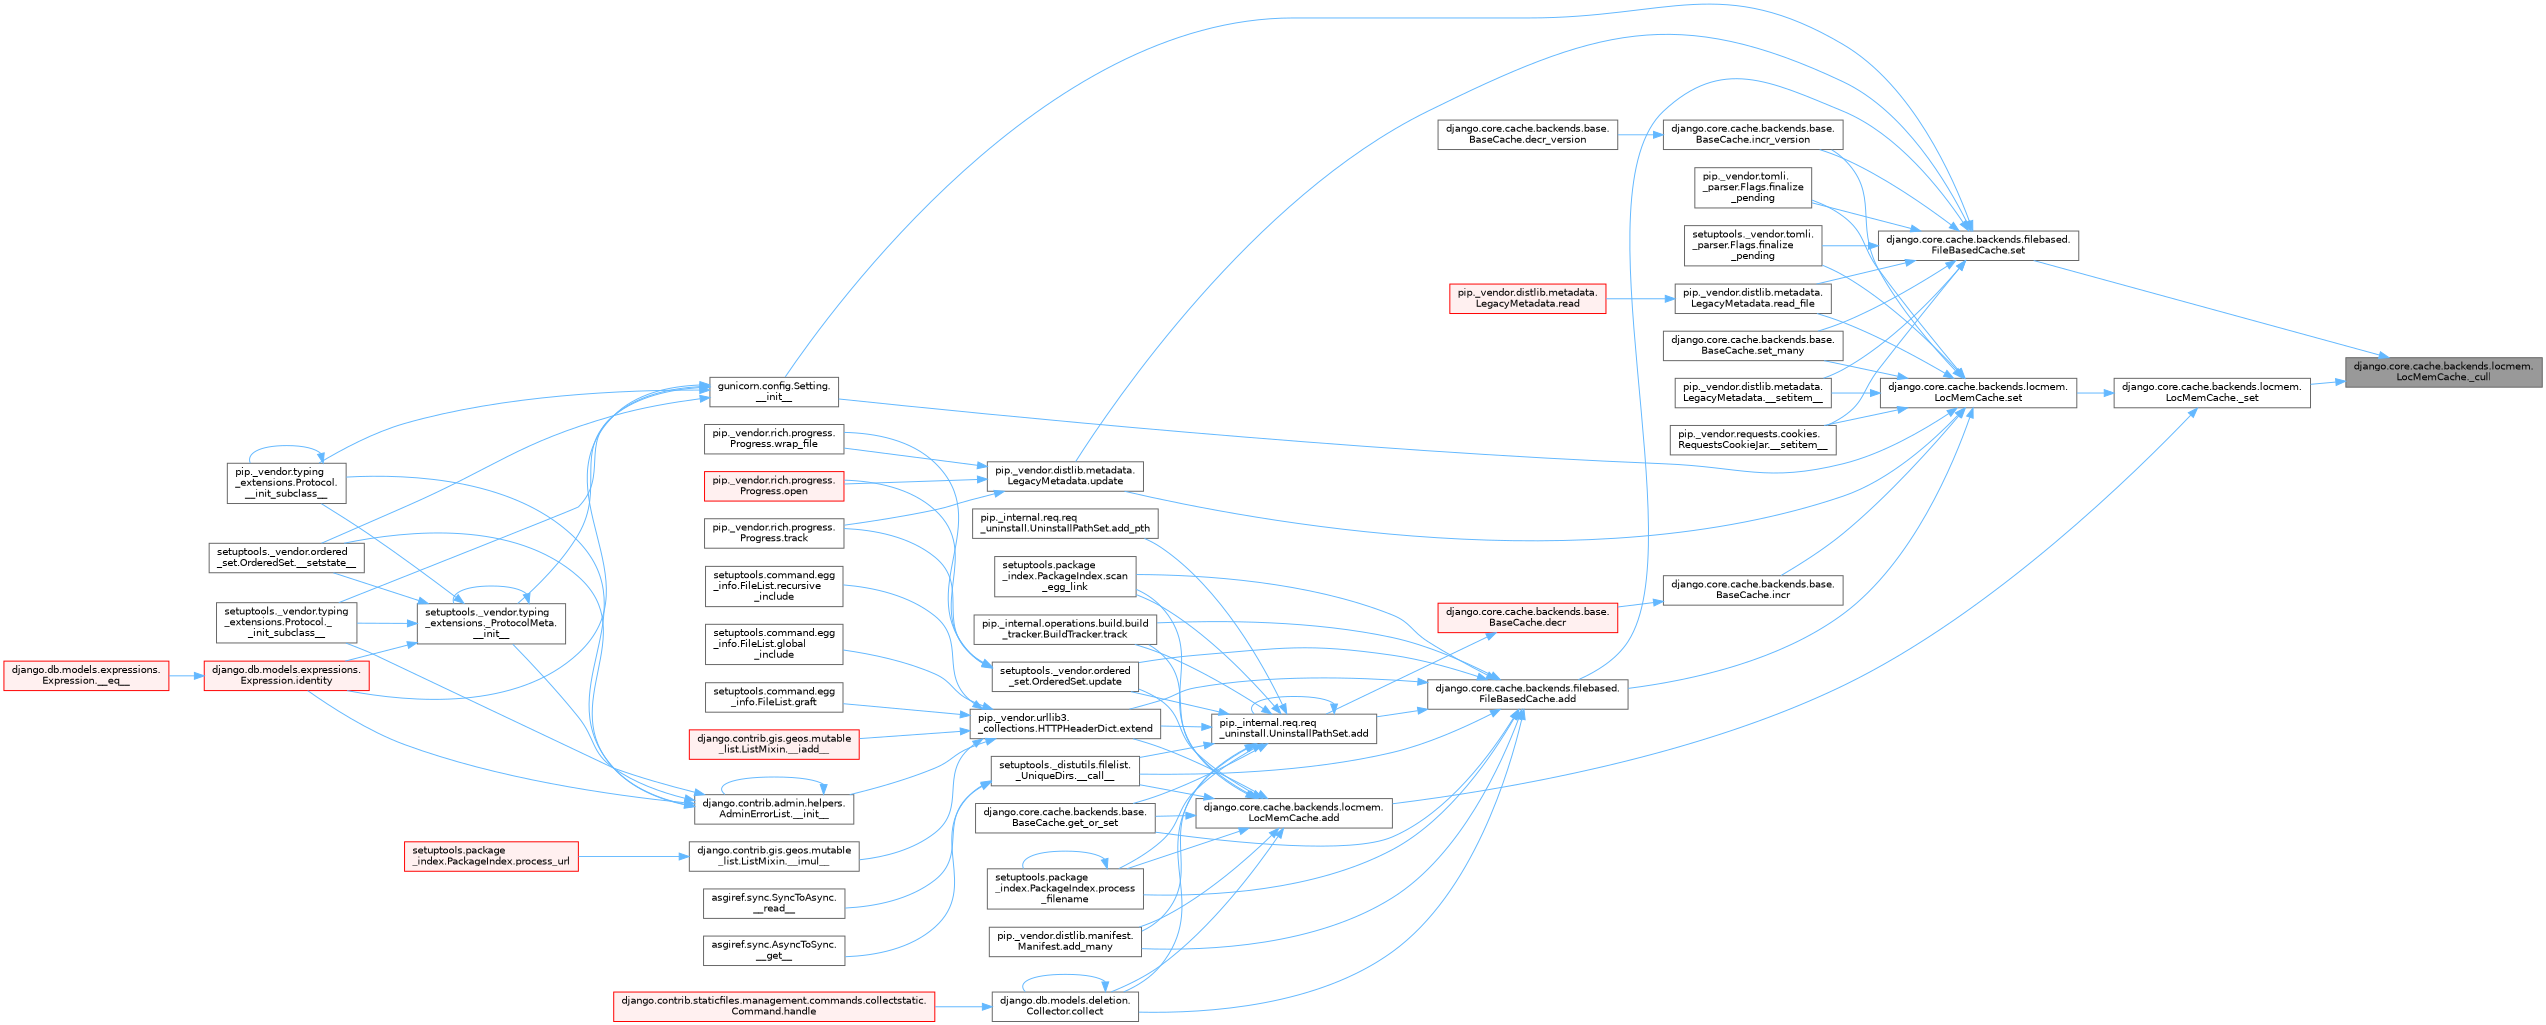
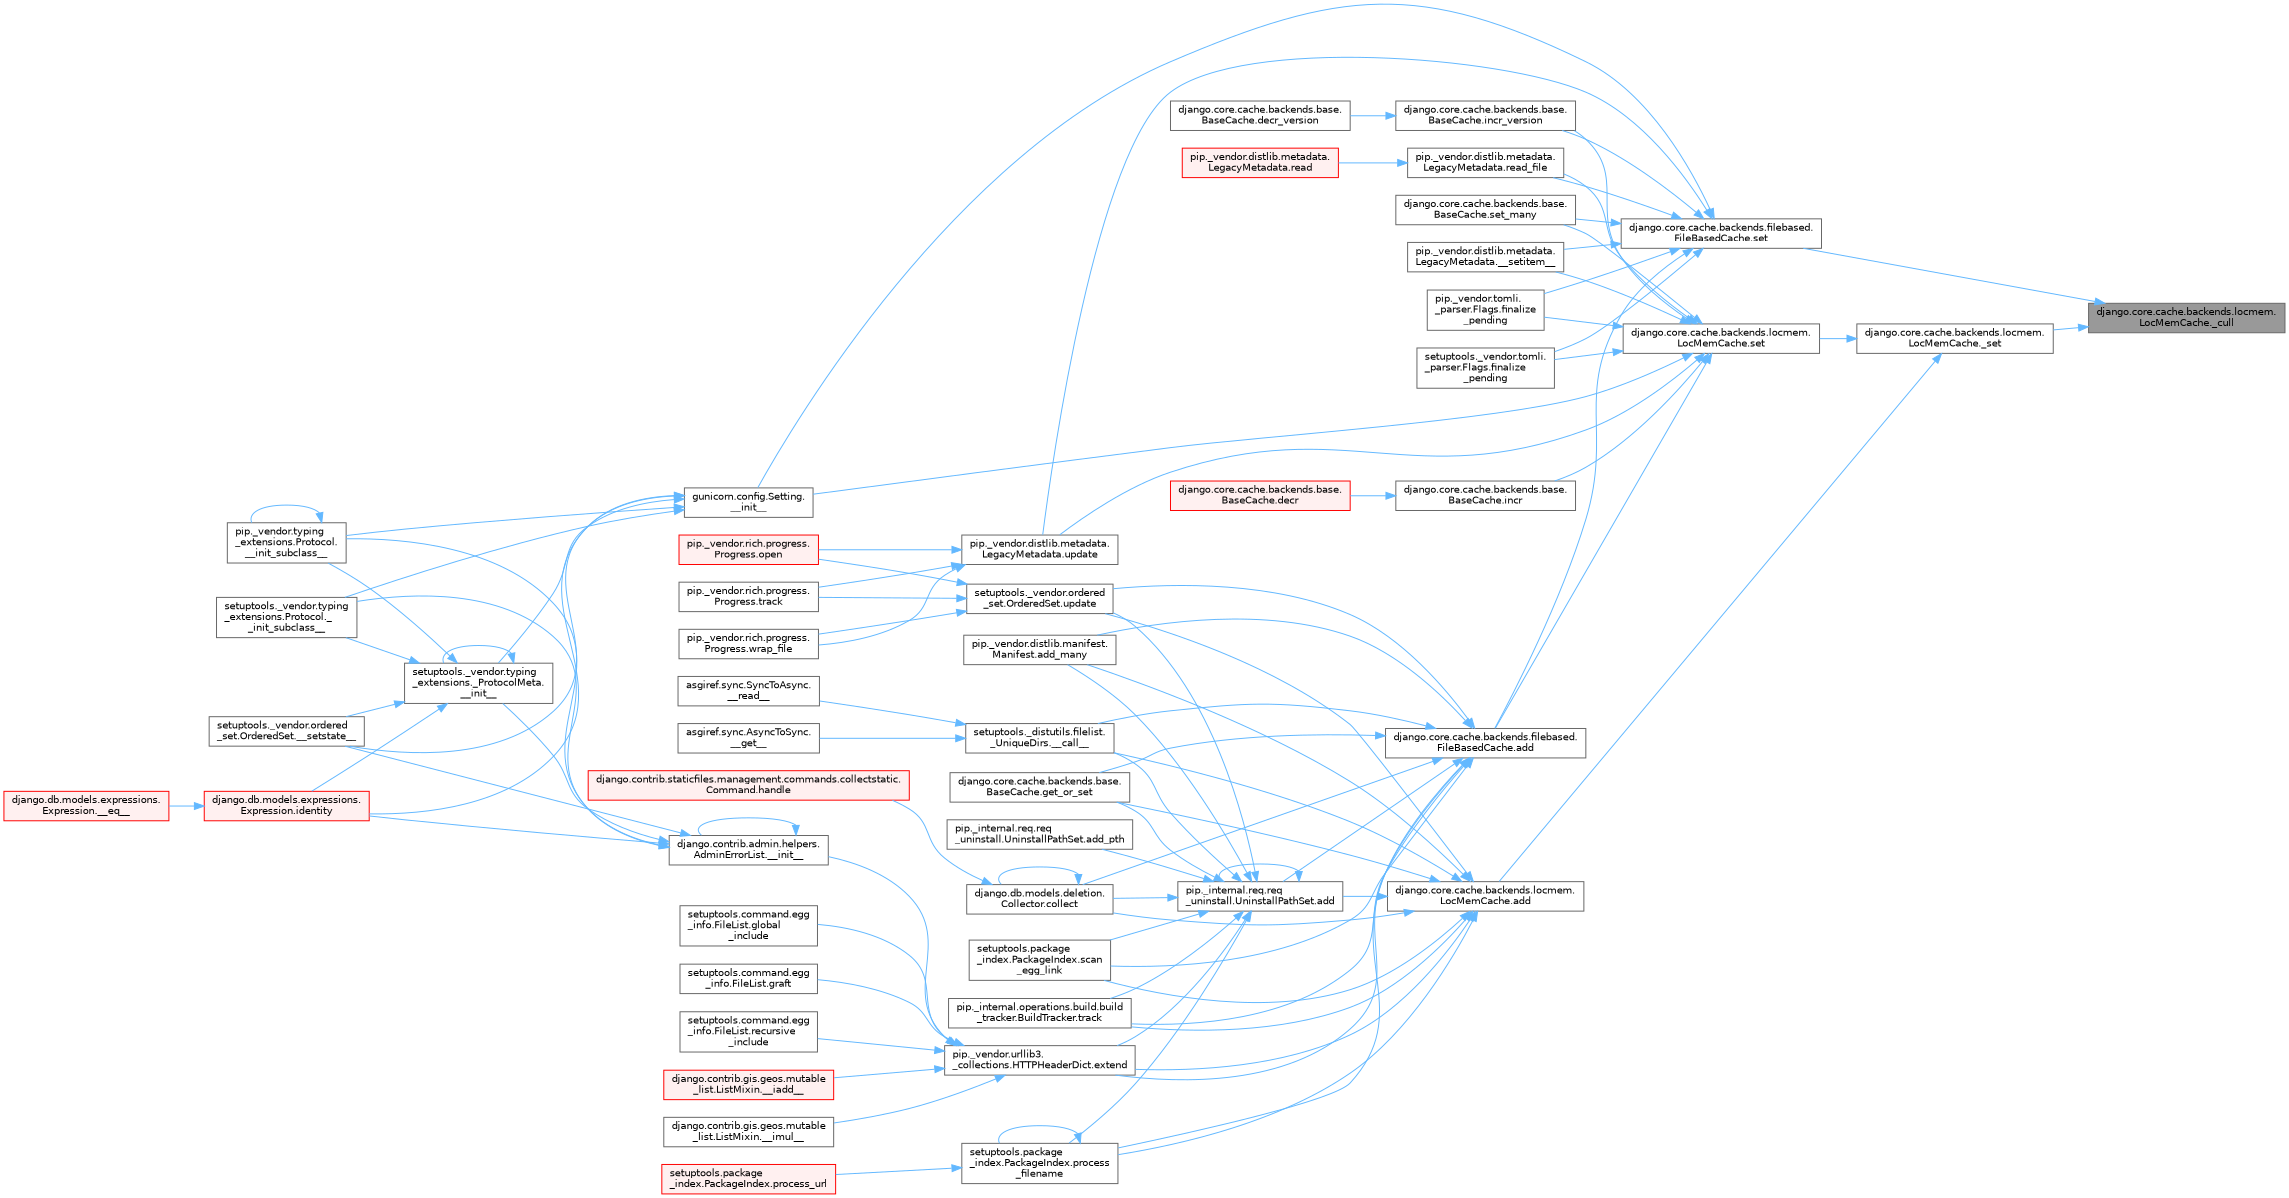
node "pip._vendor.requests.cookies. RequestsCookieJar.__setitem__": removed
edge "pip._internal.req.req _uninstall.UninstallPathSet.add" -> "django.core.cache.backends.base. BaseCache.decr": now "pip._internal.req.req _uninstall.UninstallPathSet.add" -> "django.core.cache.backends.locmem. LocMemCache.add"
edge "setuptools.package _index.PackageIndex.process_url" -> "django.contrib.gis.geos.mutable _list.ListMixin.__imul__": now "setuptools.package _index.PackageIndex.process_url" -> "setuptools.package _index.PackageIndex.process _filename"
